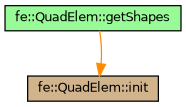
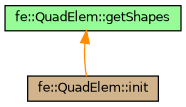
edge "fe::QuadElem::getShapes" -> "fe::QuadElem::init": reversed
